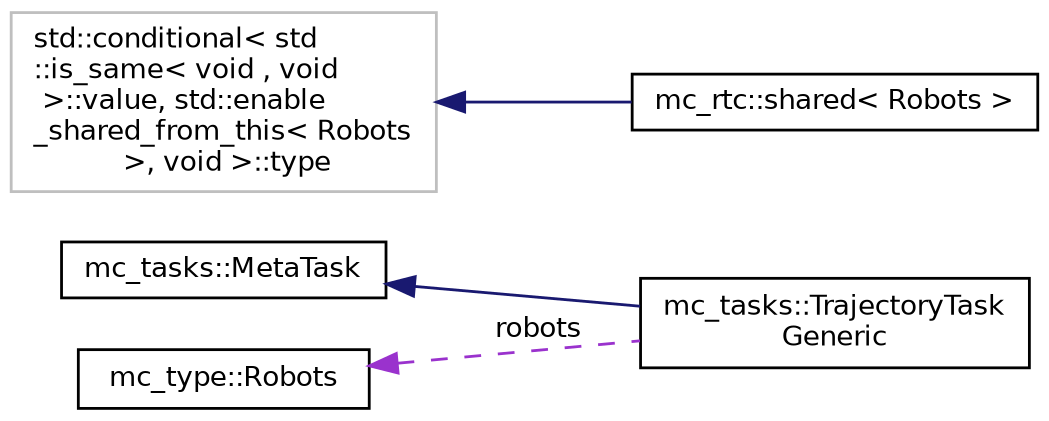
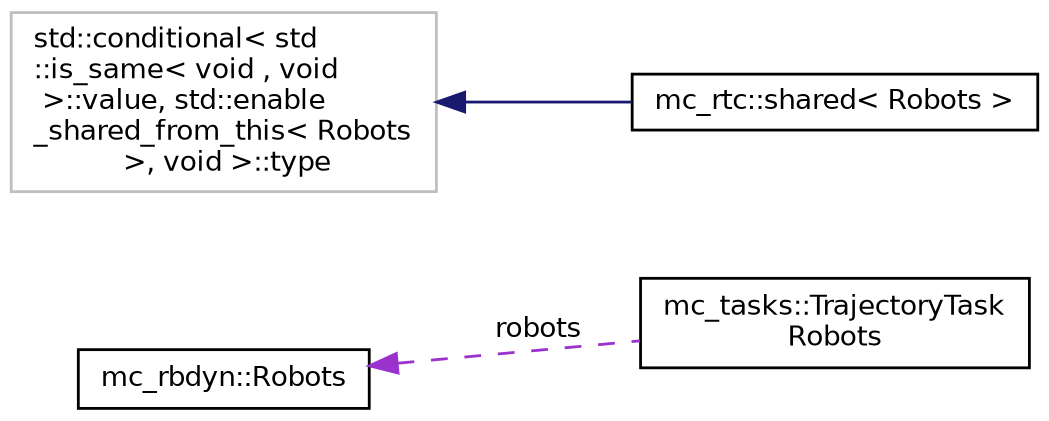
node "mc_tasks::MetaTask": removed
node "mc_tasks::TrajectoryTask Generic": label "mc_tasks::TrajectoryTask Generic" -> "mc_tasks::TrajectoryTask Robots"
node "mc_type::Robots": label "mc_type::Robots" -> "mc_rbdyn::Robots"
